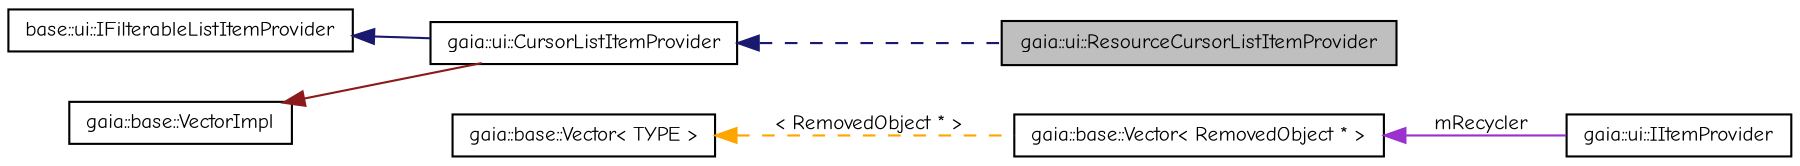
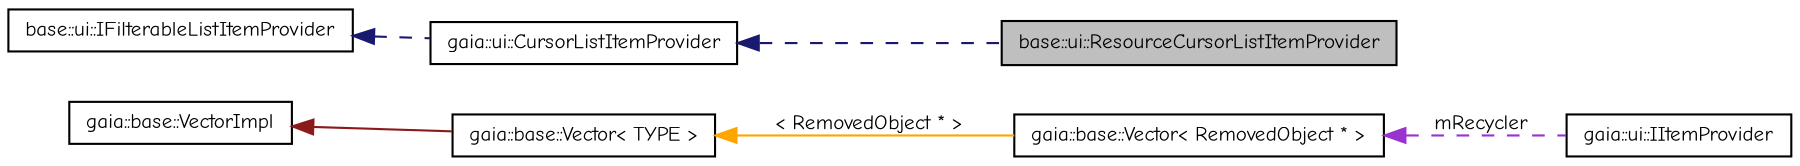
edge "gaia::ui::CursorListItemProvider" -> "base::ui::IFilterableListItemProvider": style solid -> dashed
node "gaia::ui::ResourceCursorListItemProvider": label "gaia::ui::ResourceCursorListItemProvider" -> "base::ui::ResourceCursorListItemProvider"
edge "gaia::ui::CursorListItemProvider" -> "gaia::base::VectorImpl": now "gaia::base::Vector< TYPE >" -> "gaia::base::VectorImpl"
edge "gaia::base::Vector< RemovedObject * >" -> "gaia::base::Vector< TYPE >": style dashed -> solid
edge "gaia::ui::IItemProvider" -> "gaia::base::Vector< RemovedObject * >": style solid -> dashed
